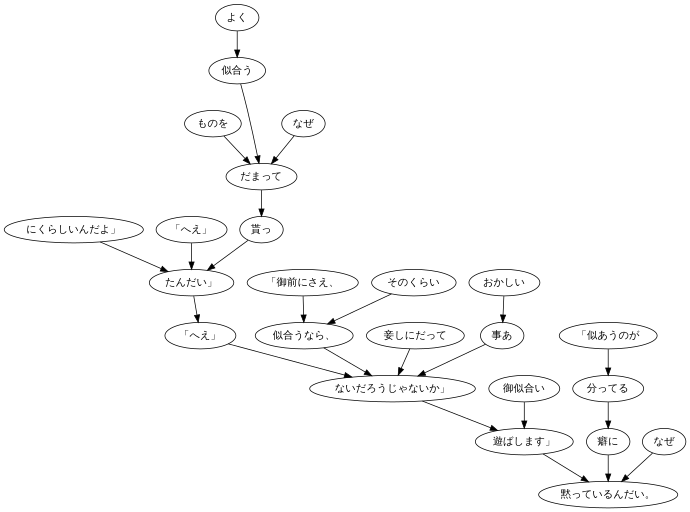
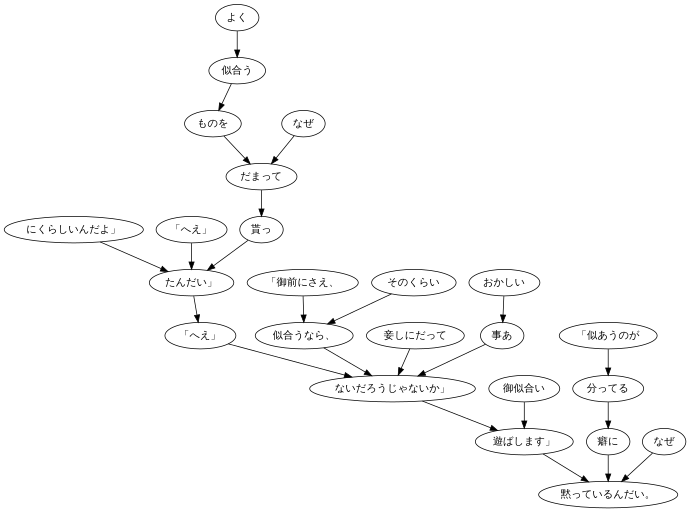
edge "似合う" -> "だまって": now "似合う" -> "ものを"
